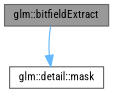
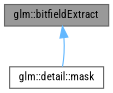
edge "glm::bitfieldExtract" -> "glm::detail::mask": reversed
